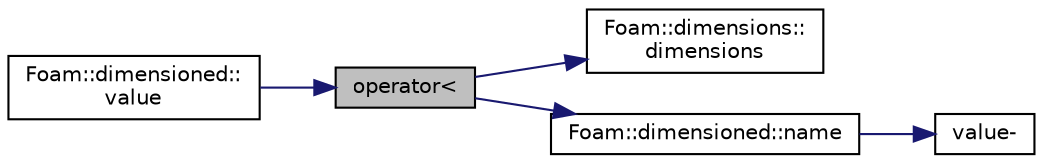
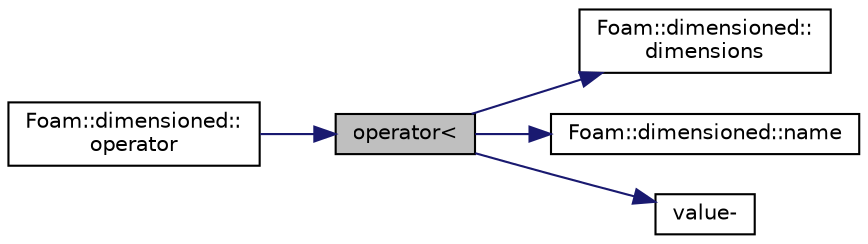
node "Foam::dimensions:: dimensions": label "Foam::dimensions:: dimensions" -> "Foam::dimensioned:: dimensions"
node "Foam::dimensioned:: value": label "Foam::dimensioned:: value" -> "Foam::dimensioned:: operator"
edge "Foam::dimensioned::name" -> "value-": now "operator<" -> "value-"
